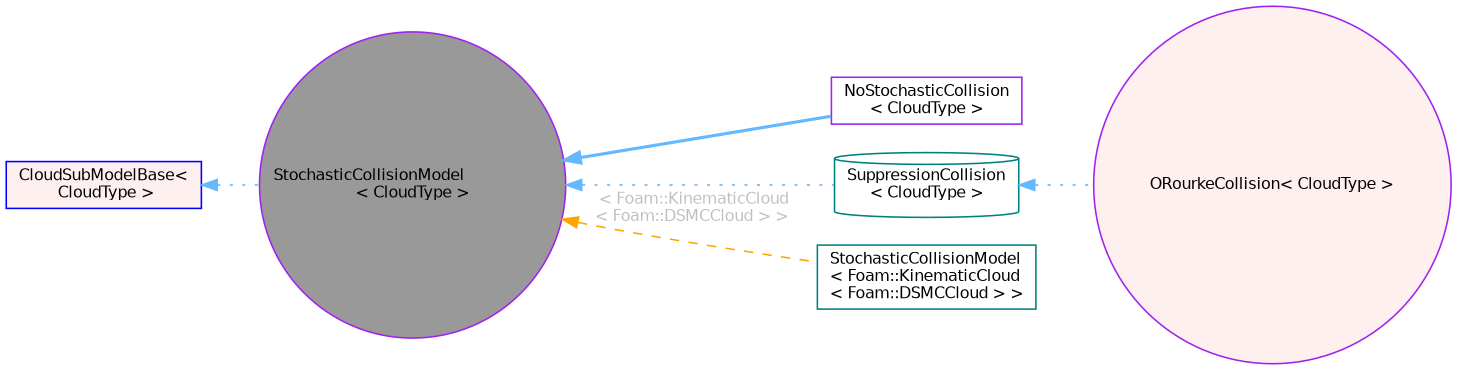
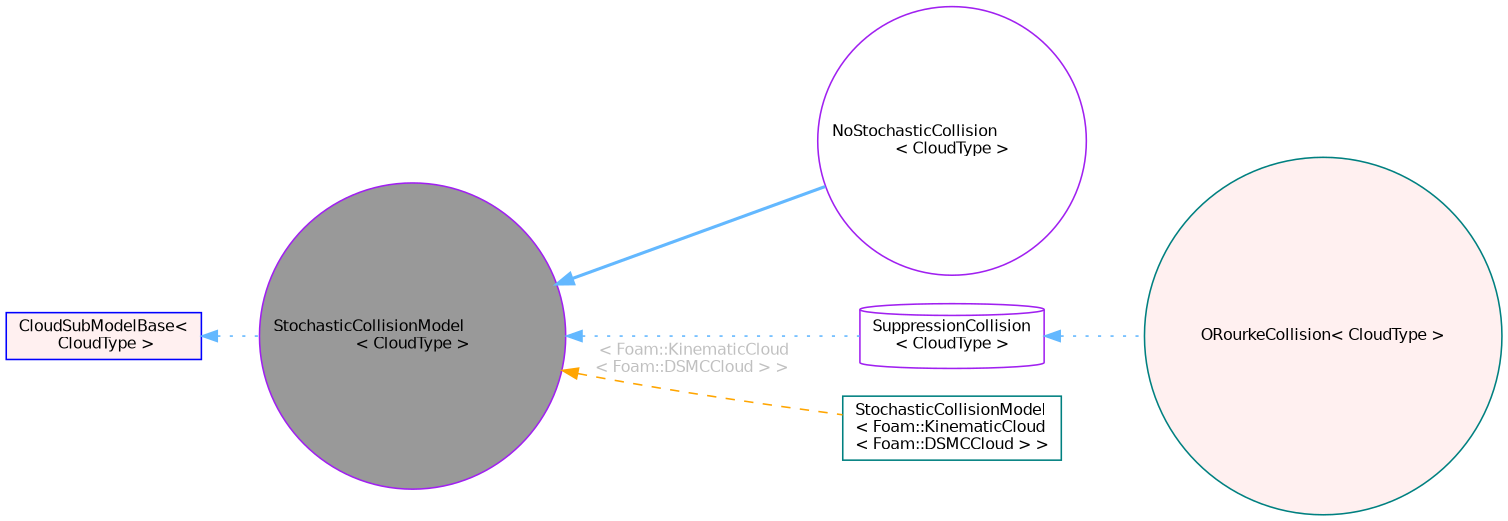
node "NoStochasticCollision < CloudType >": shape box -> circle
node "SuppressionCollision < CloudType >": color teal -> purple
node "ORourkeCollision< CloudType >": color purple -> teal
